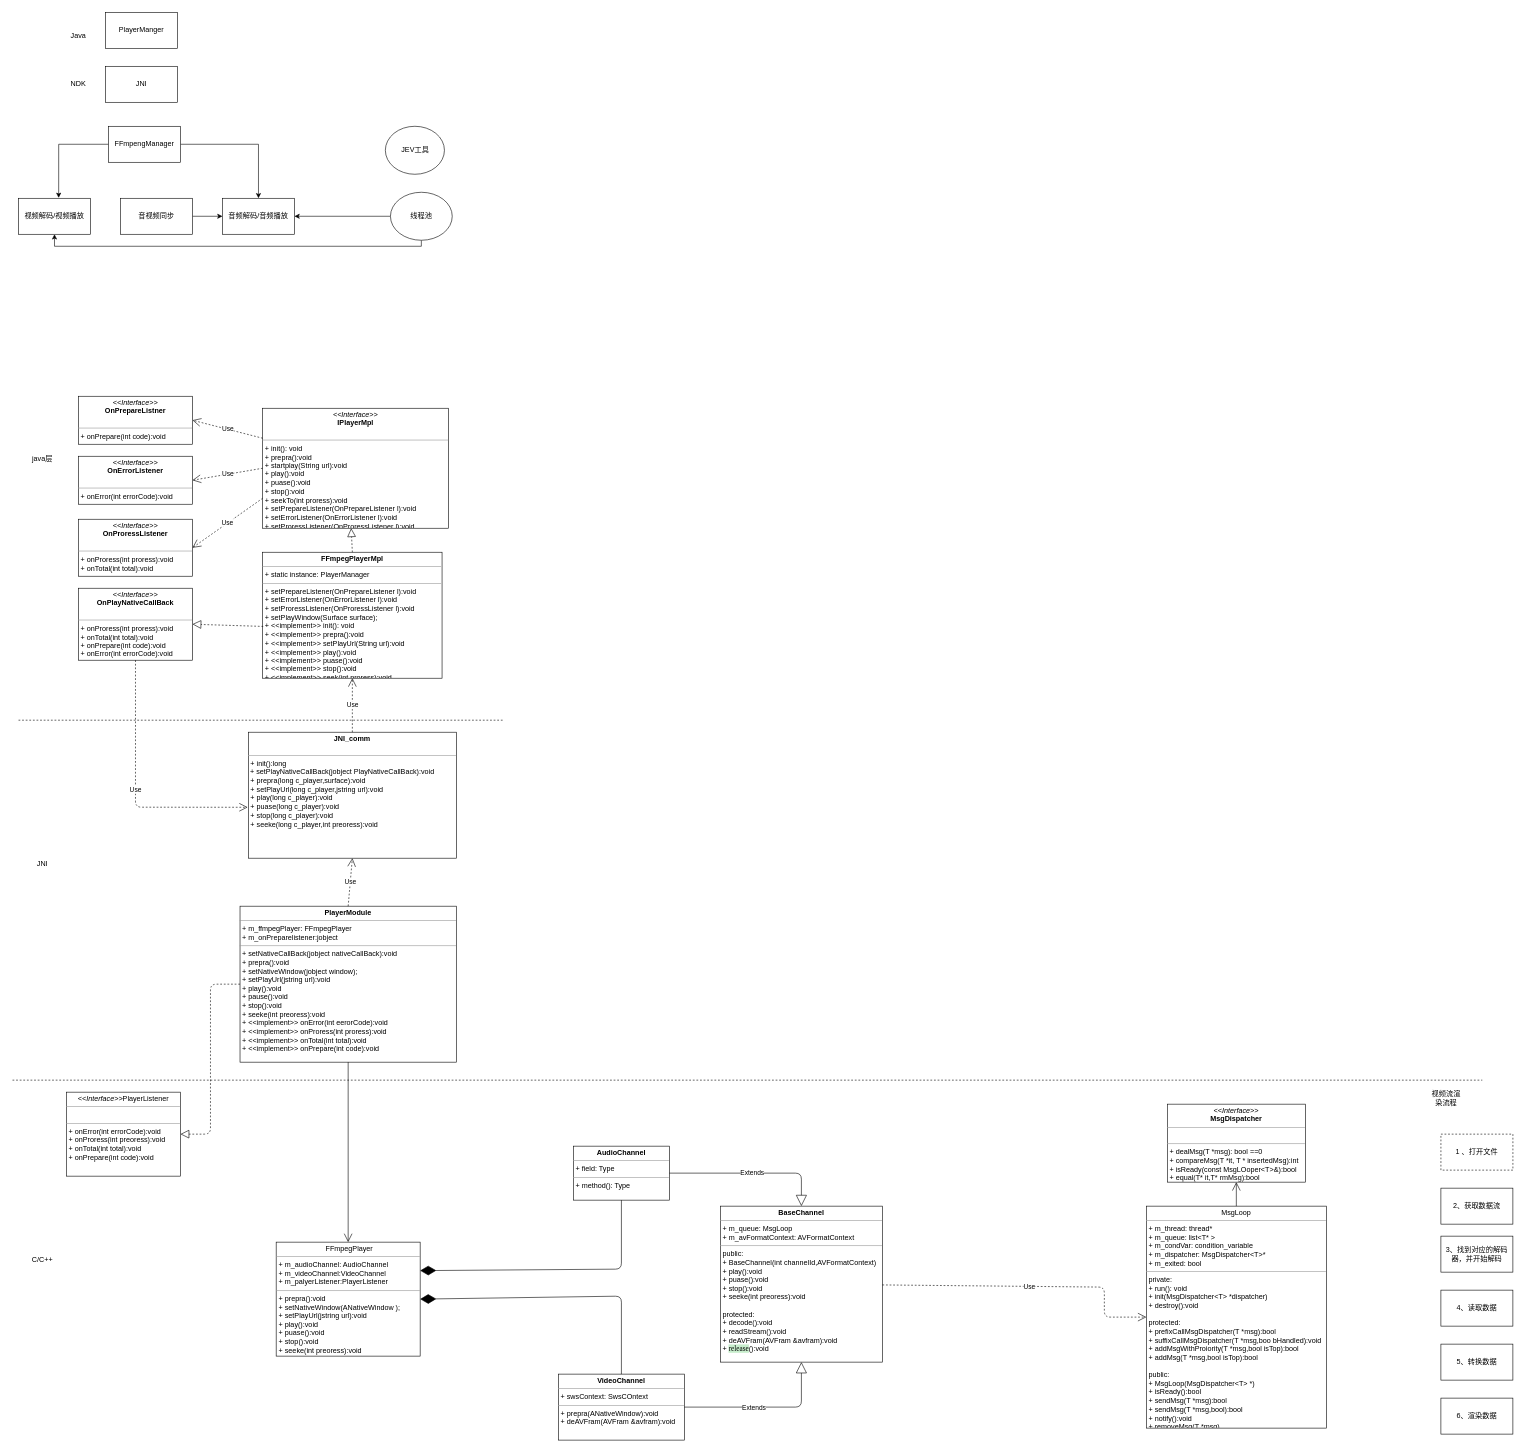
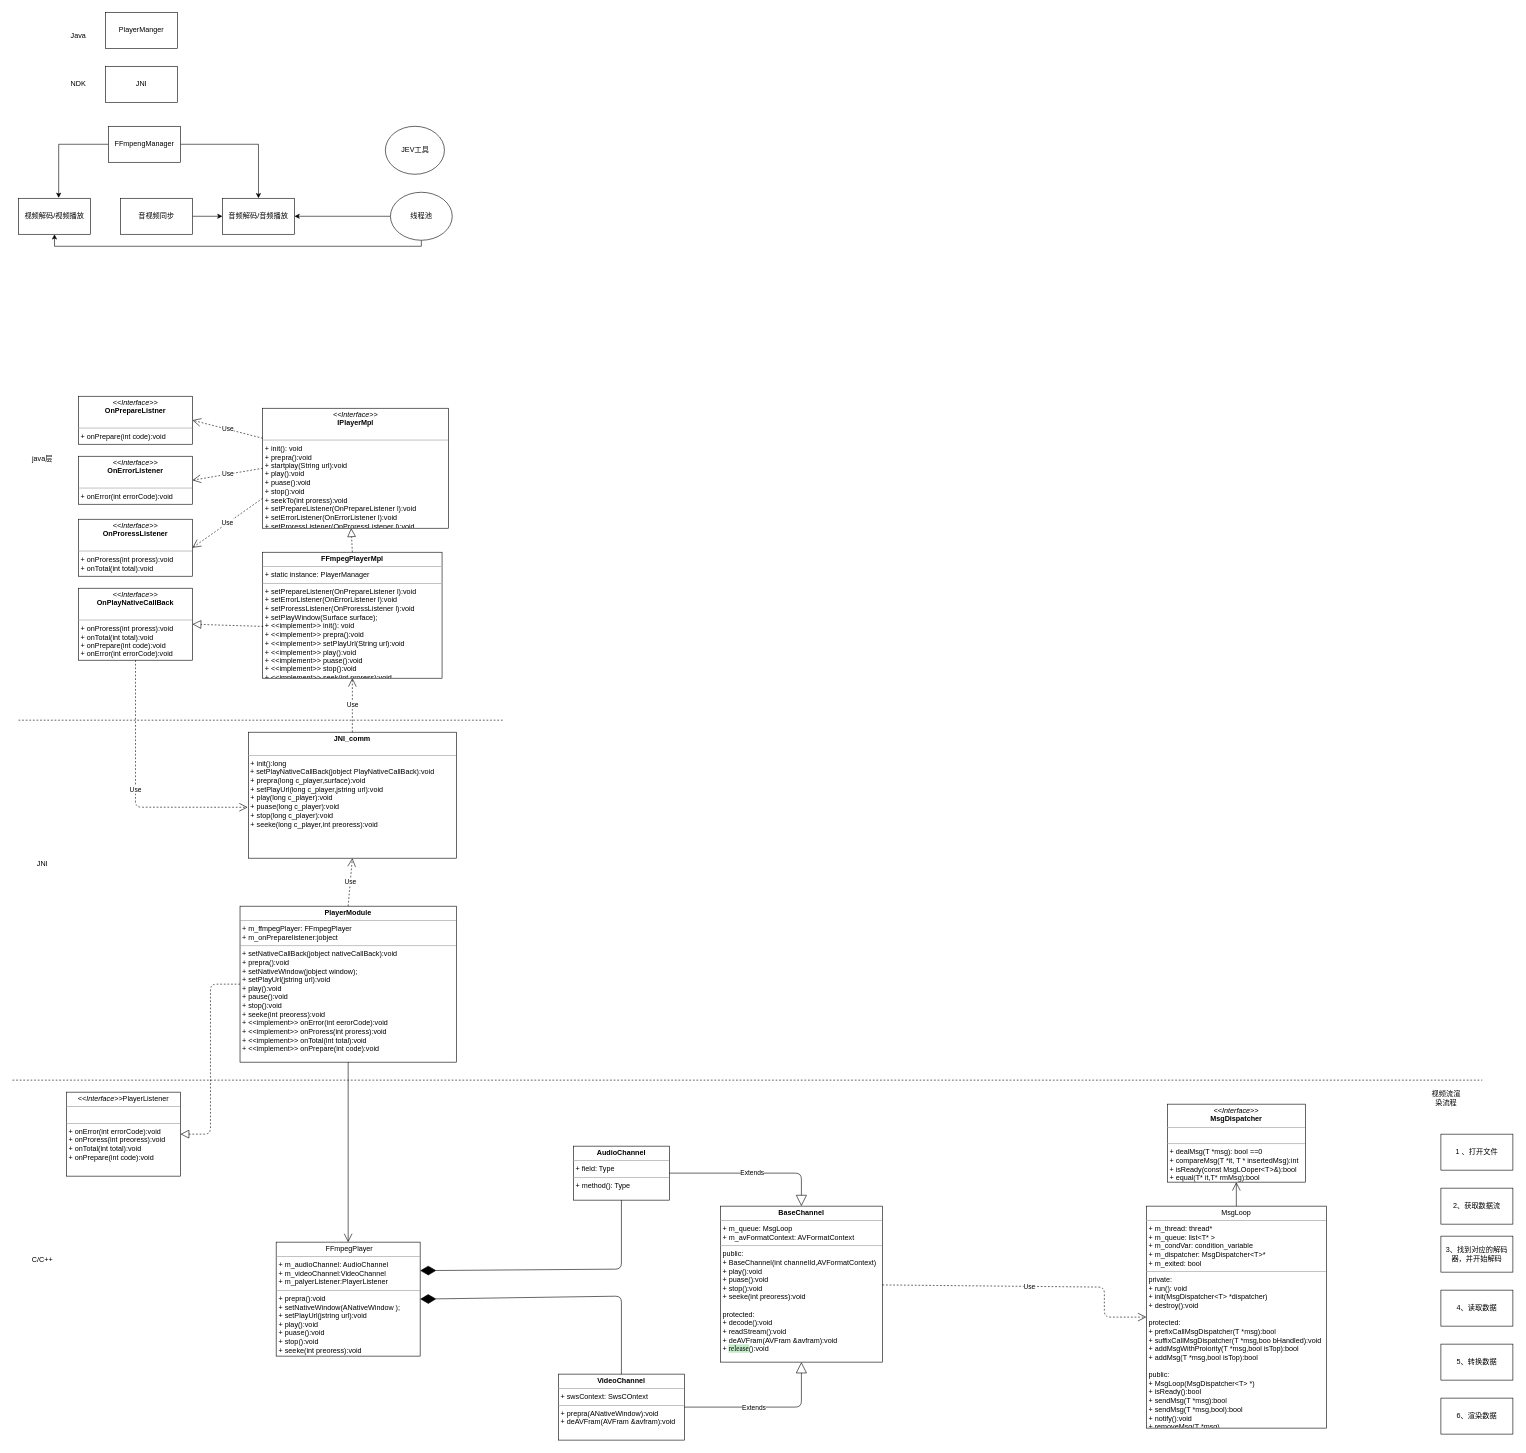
node "1 、打开文件": style dashed -> solid
